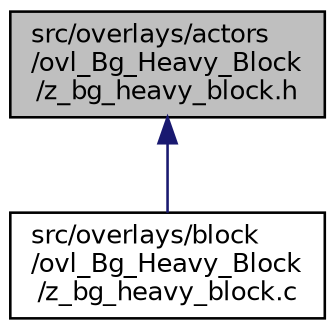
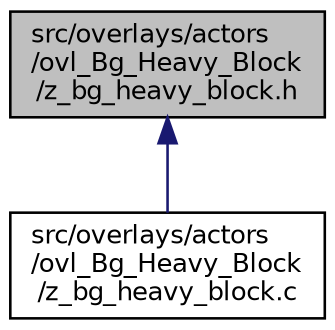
node "src/overlays/block /ovl_Bg_Heavy_Block /z_bg_heavy_block.c": label "src/overlays/block /ovl_Bg_Heavy_Block /z_bg_heavy_block.c" -> "src/overlays/actors /ovl_Bg_Heavy_Block /z_bg_heavy_block.c"
